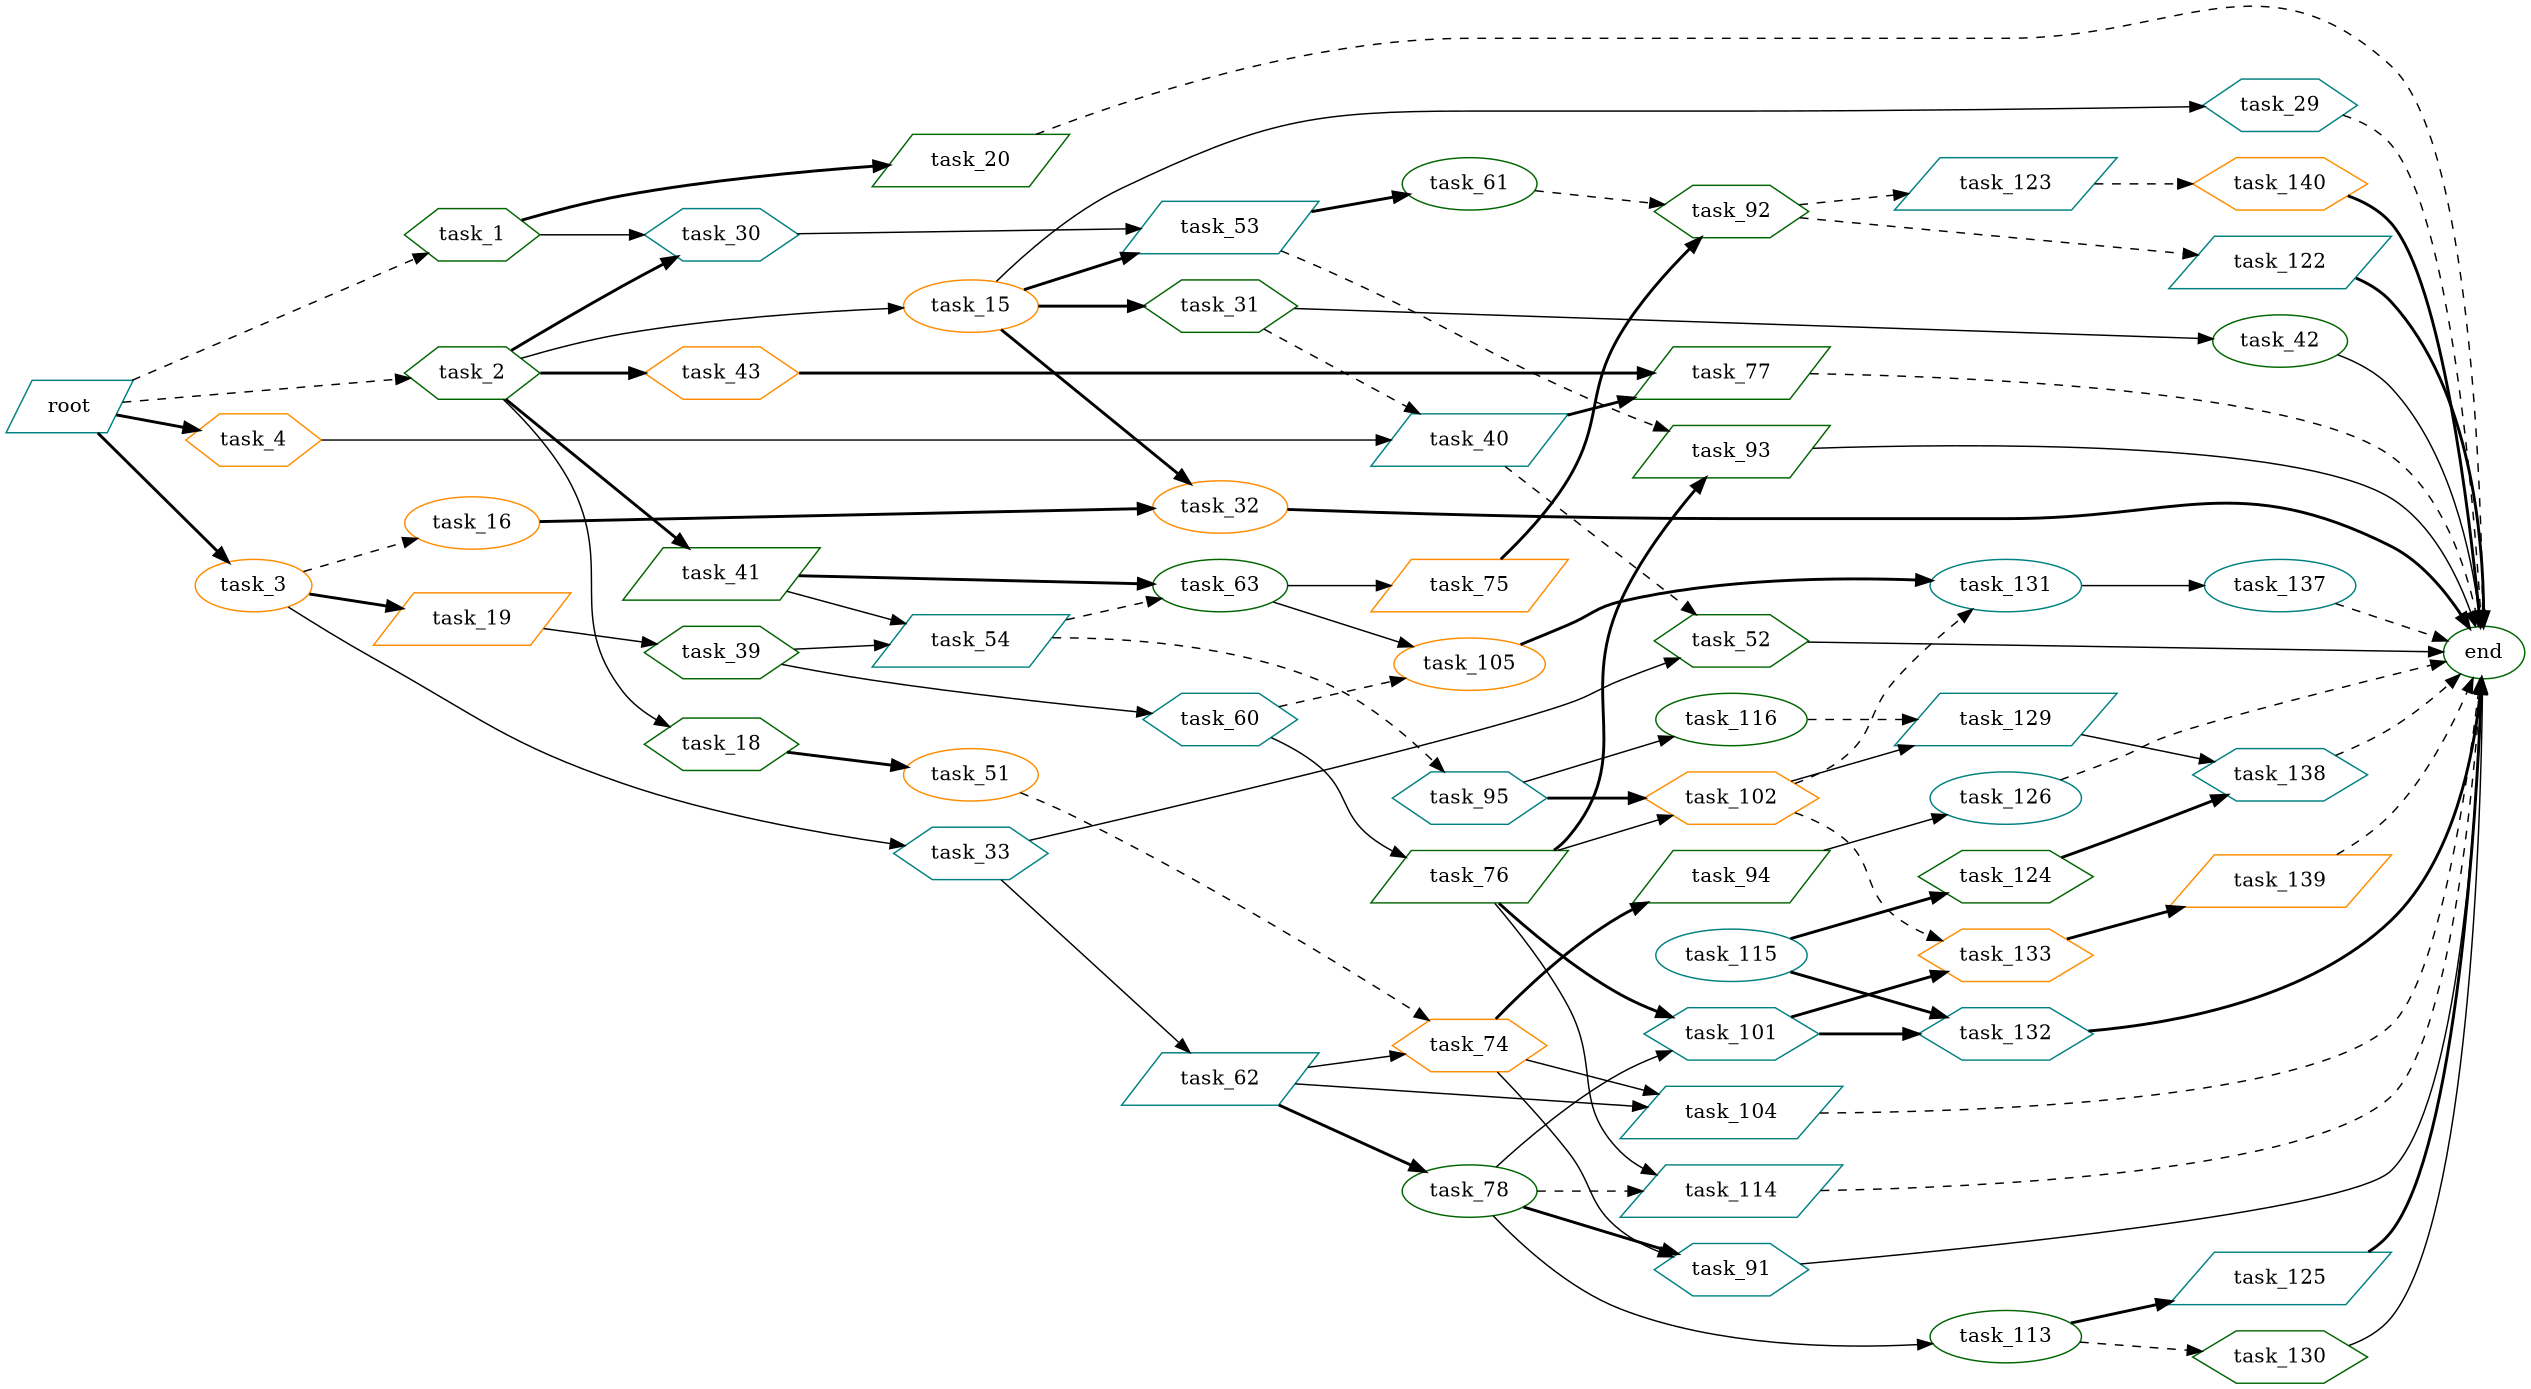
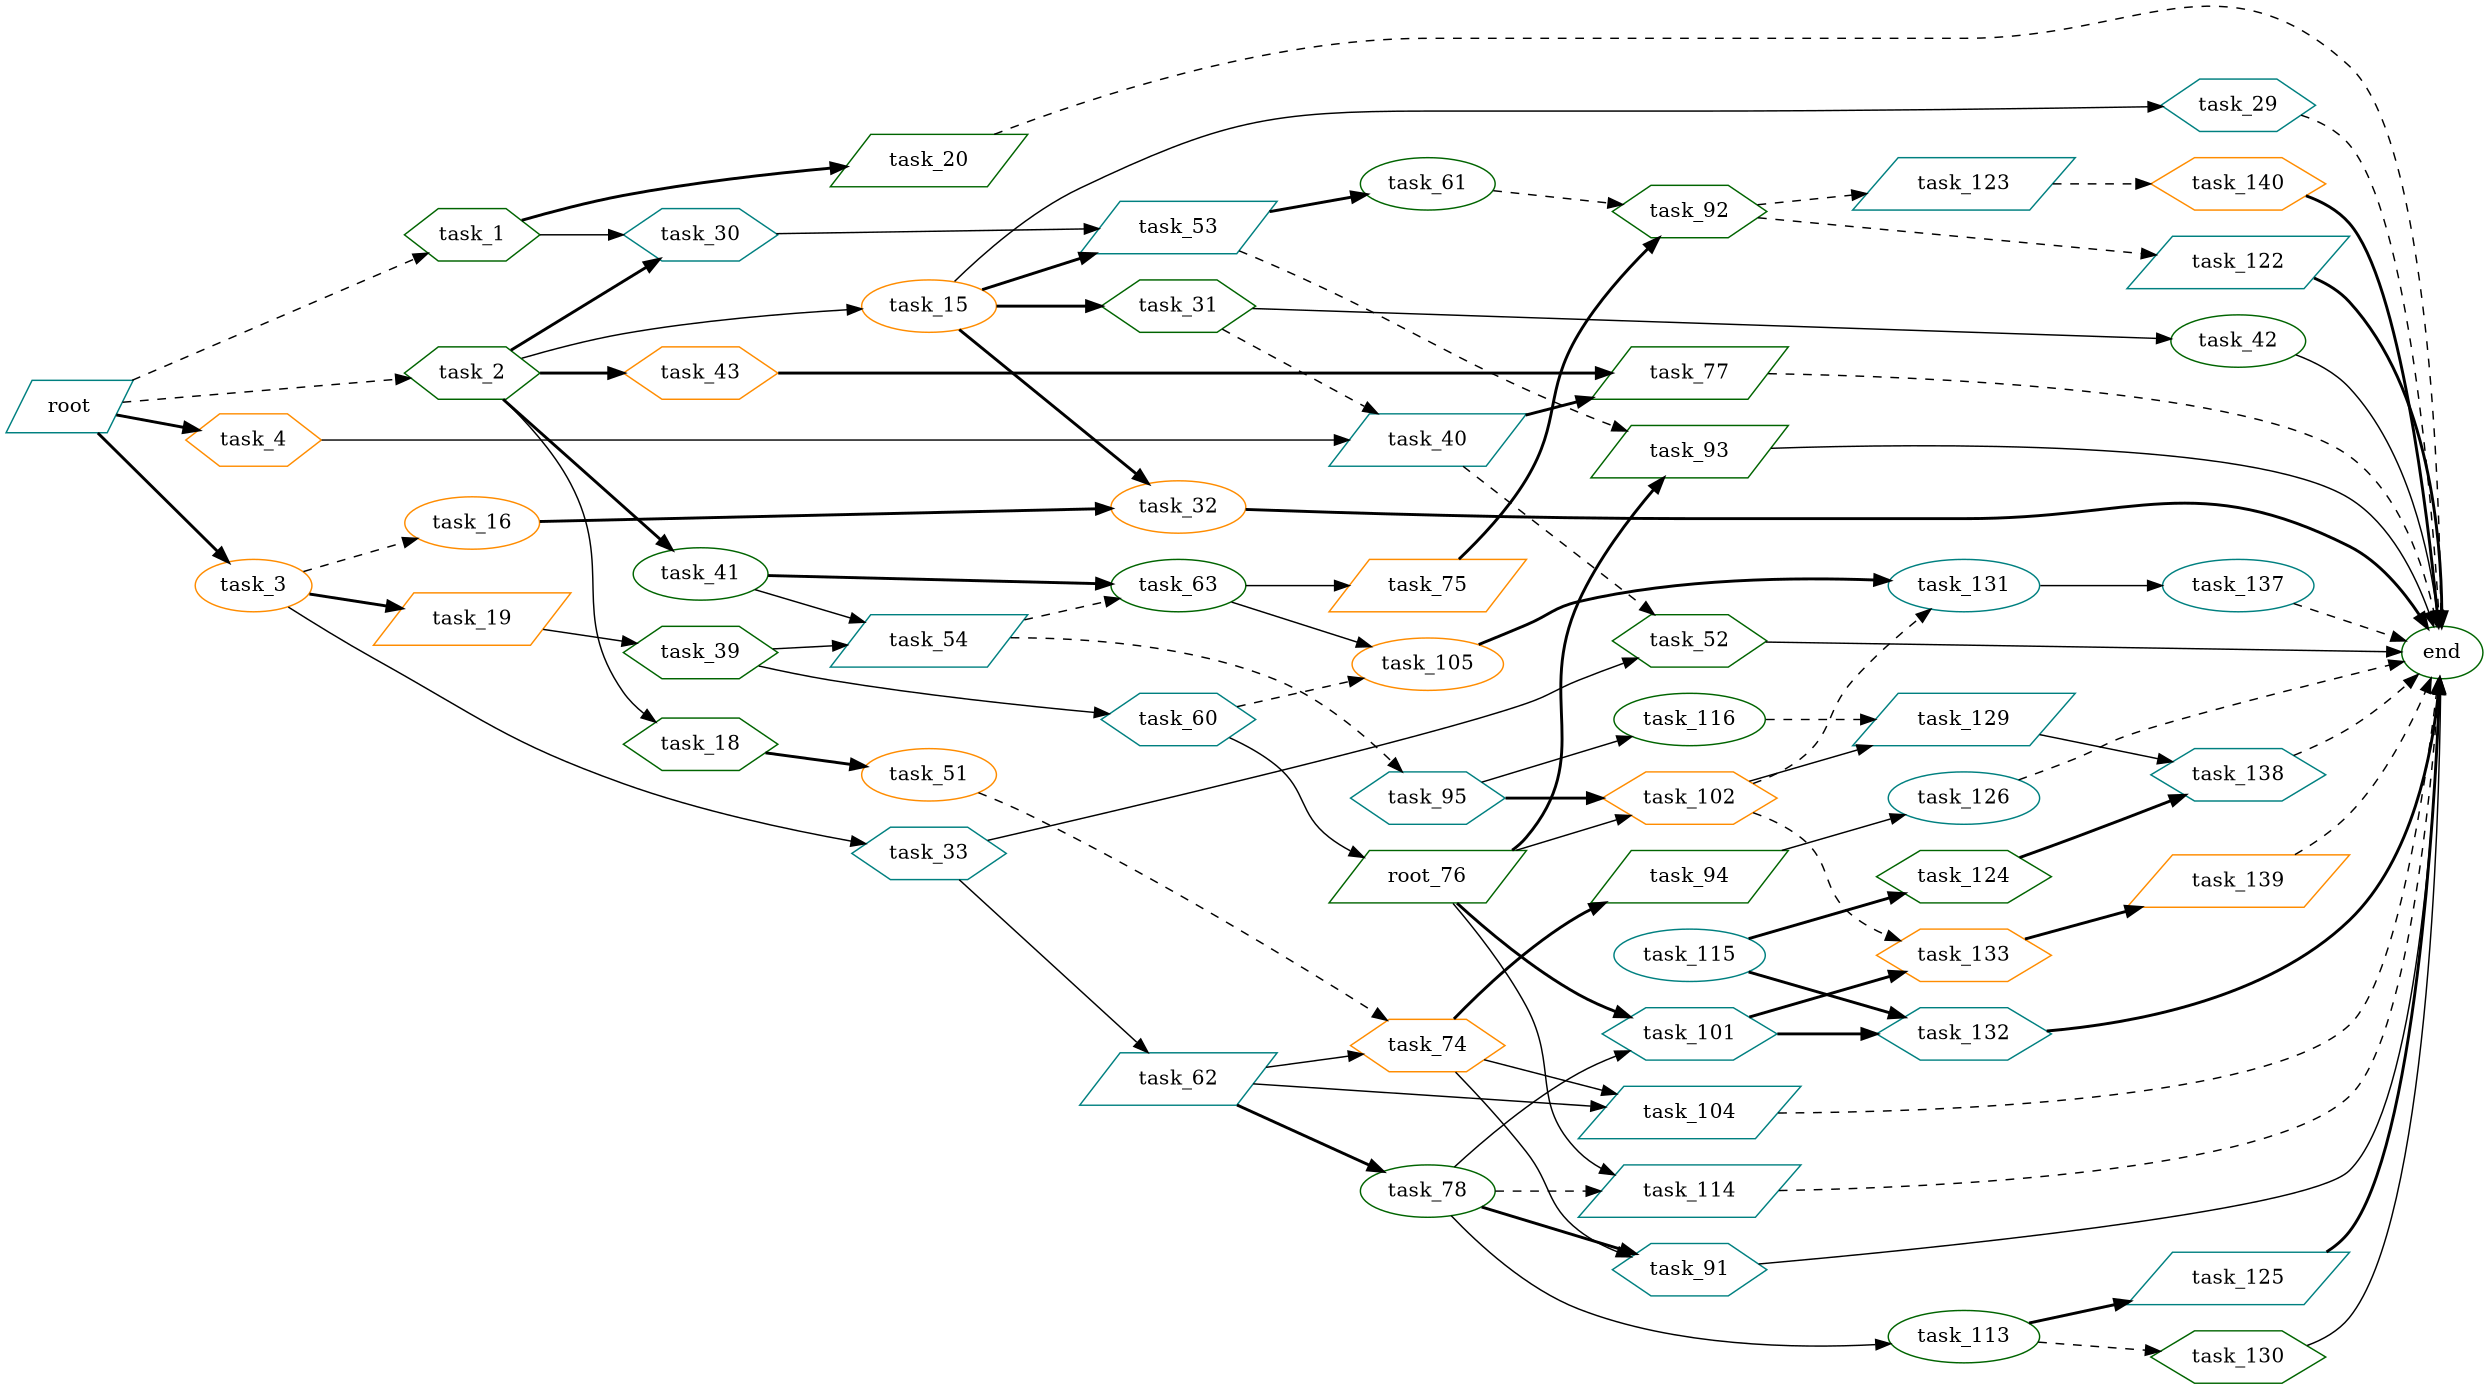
node "task_41": shape parallelogram -> ellipse
node "task_76": label "task_76" -> "root_76"
